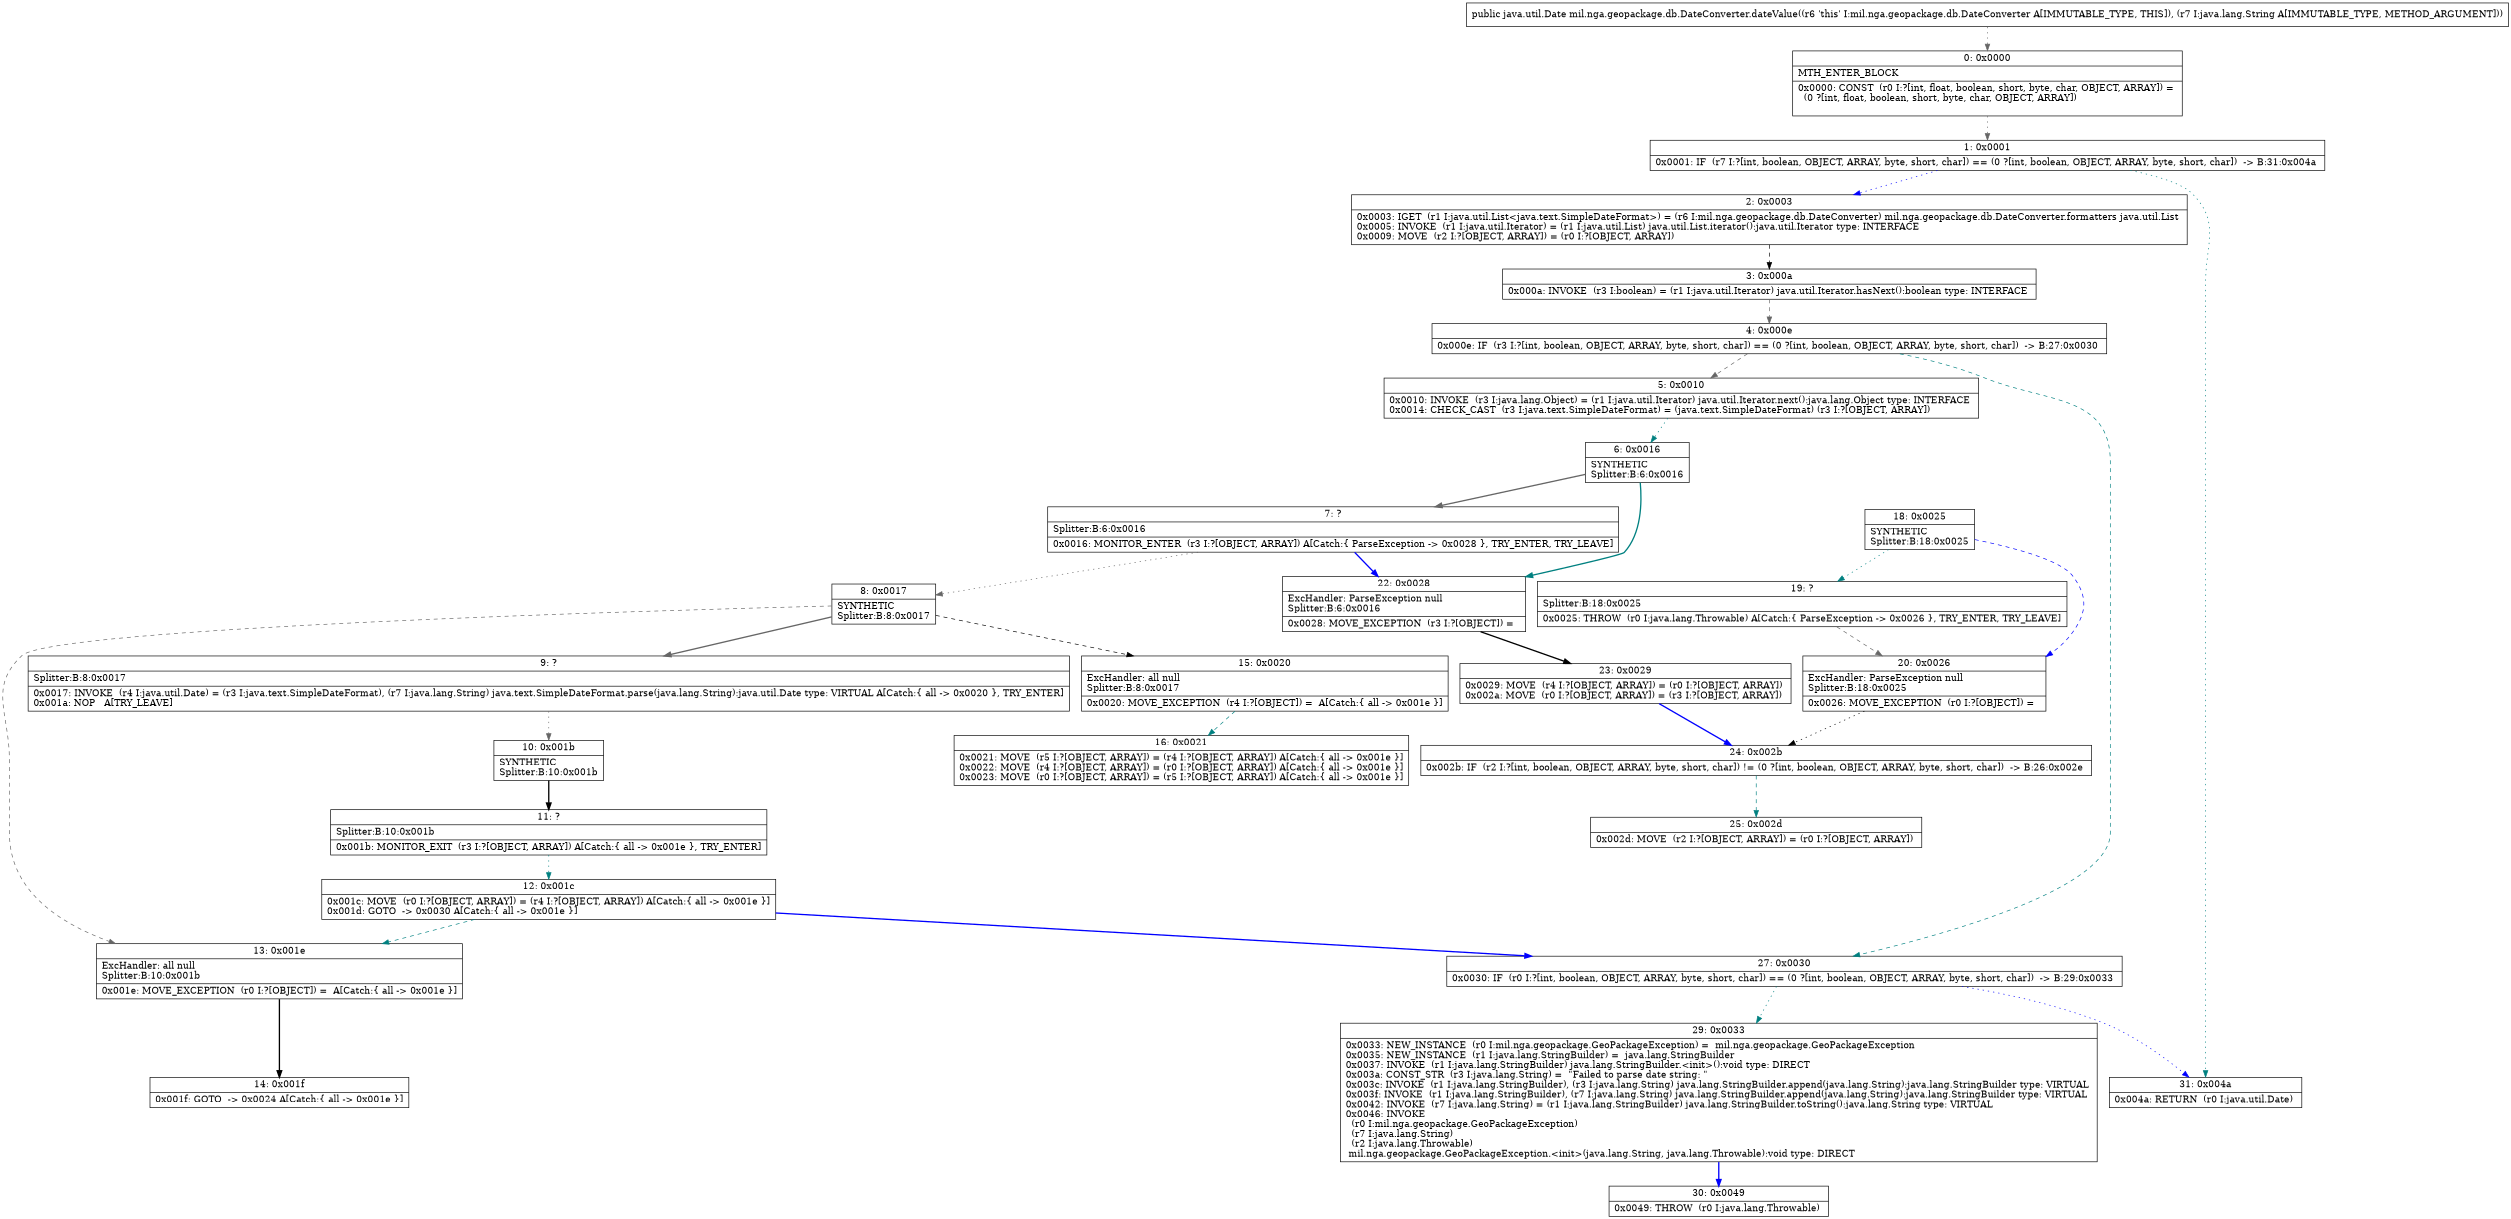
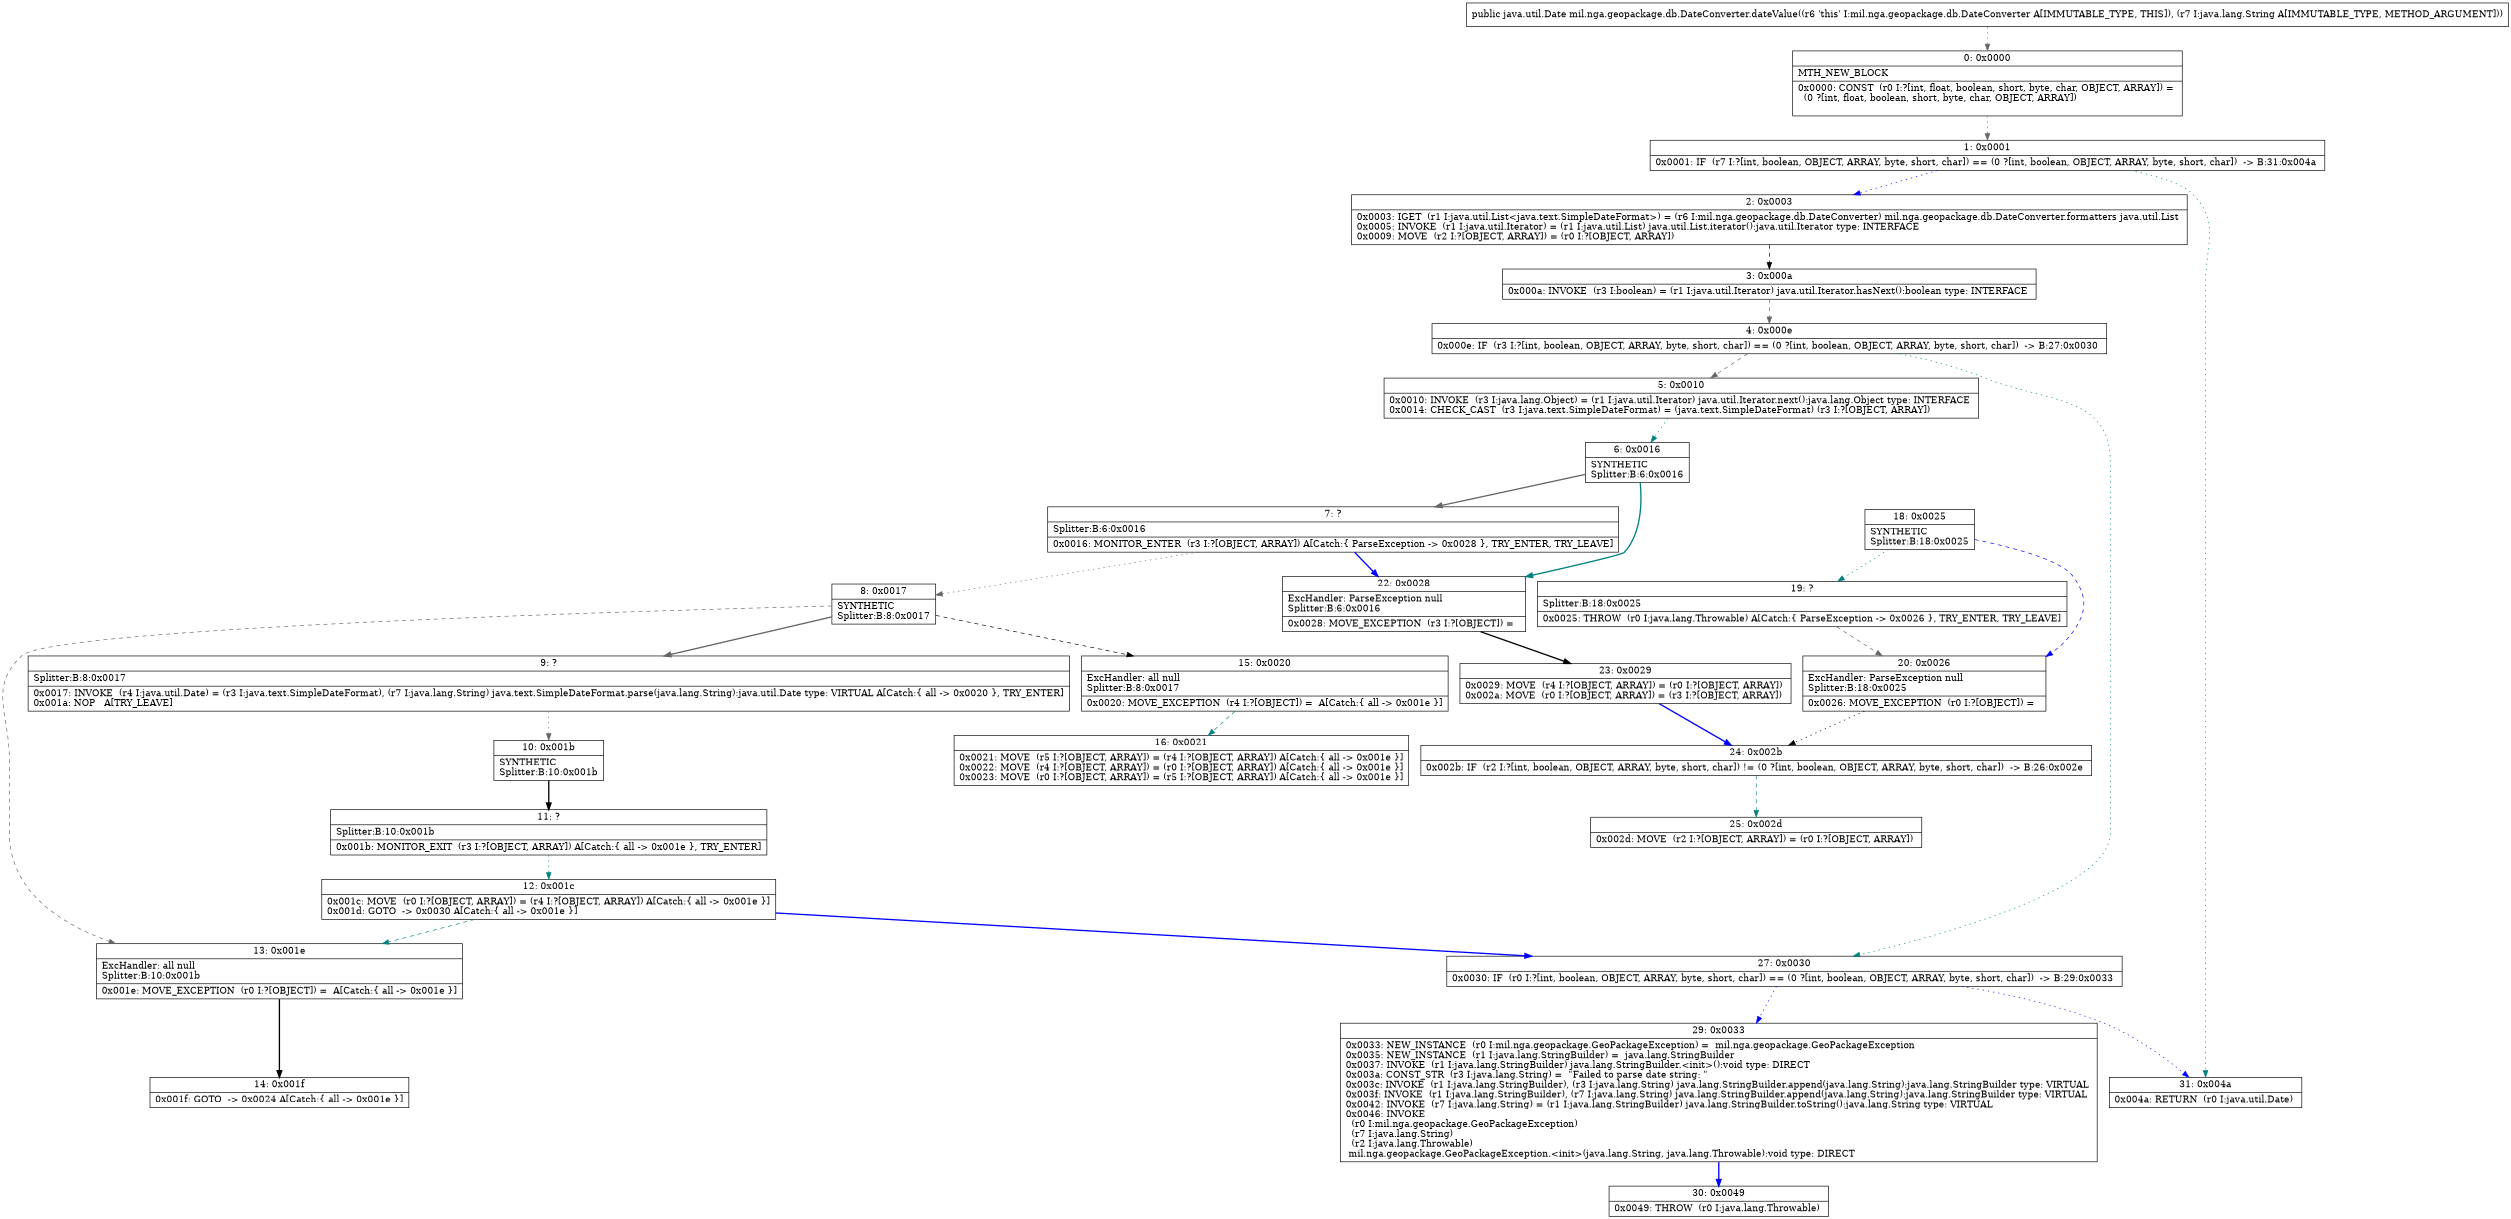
node "0: 0x0000": text "MTH_ENTER_BLOCK" -> "MTH_NEW_BLOCK"
edge "4: 0x000e" -> "27: 0x0030": style dashed -> dotted
edge "27: 0x0030" -> "29: 0x0033": color teal -> blue
